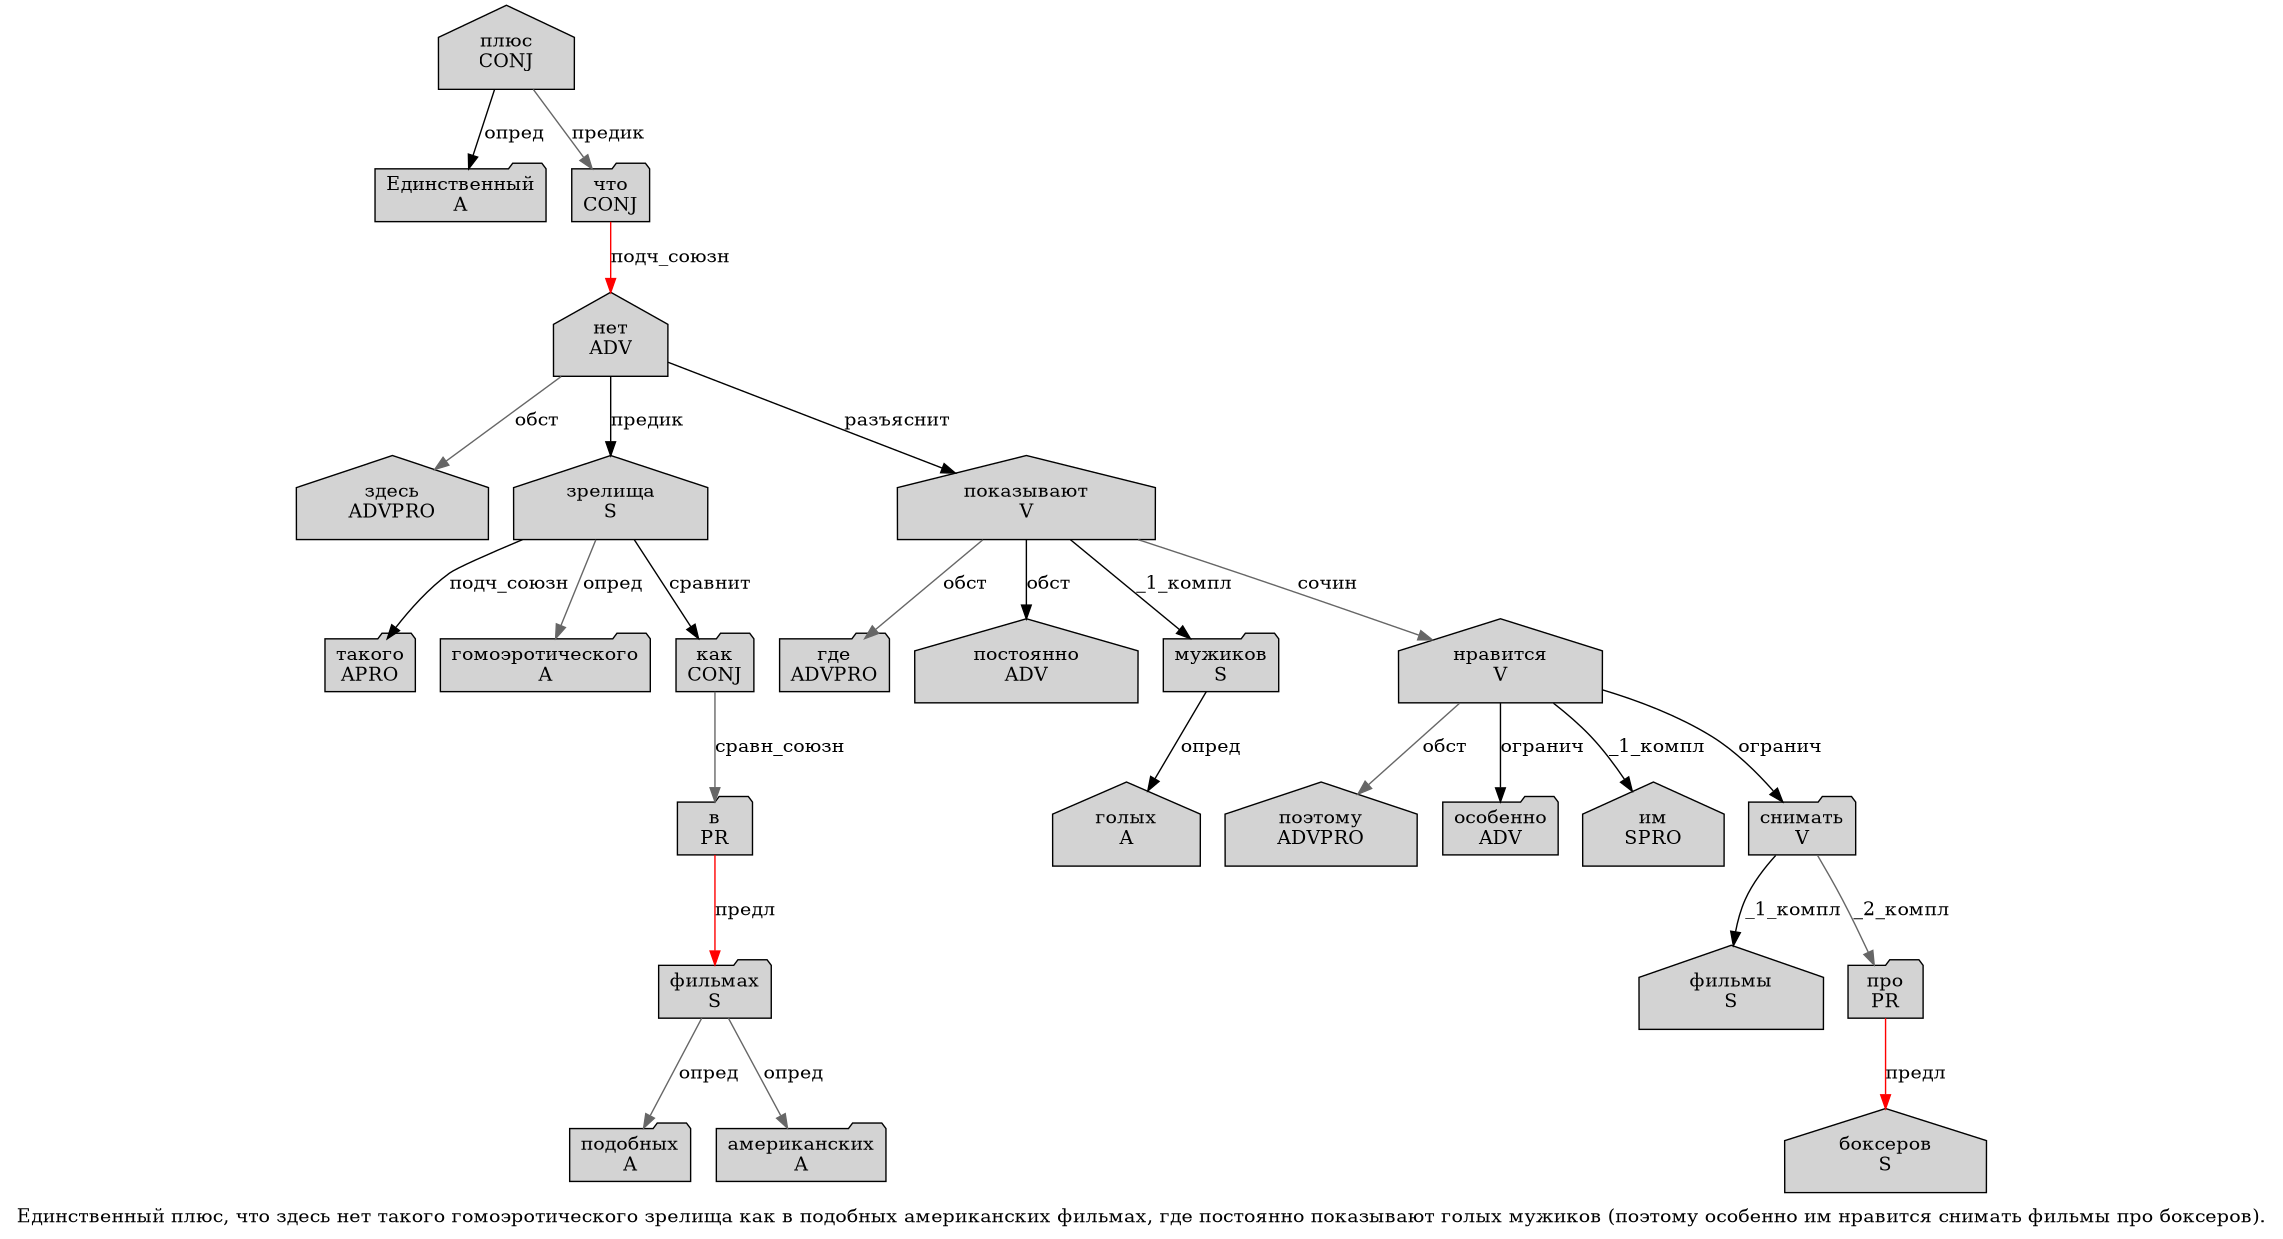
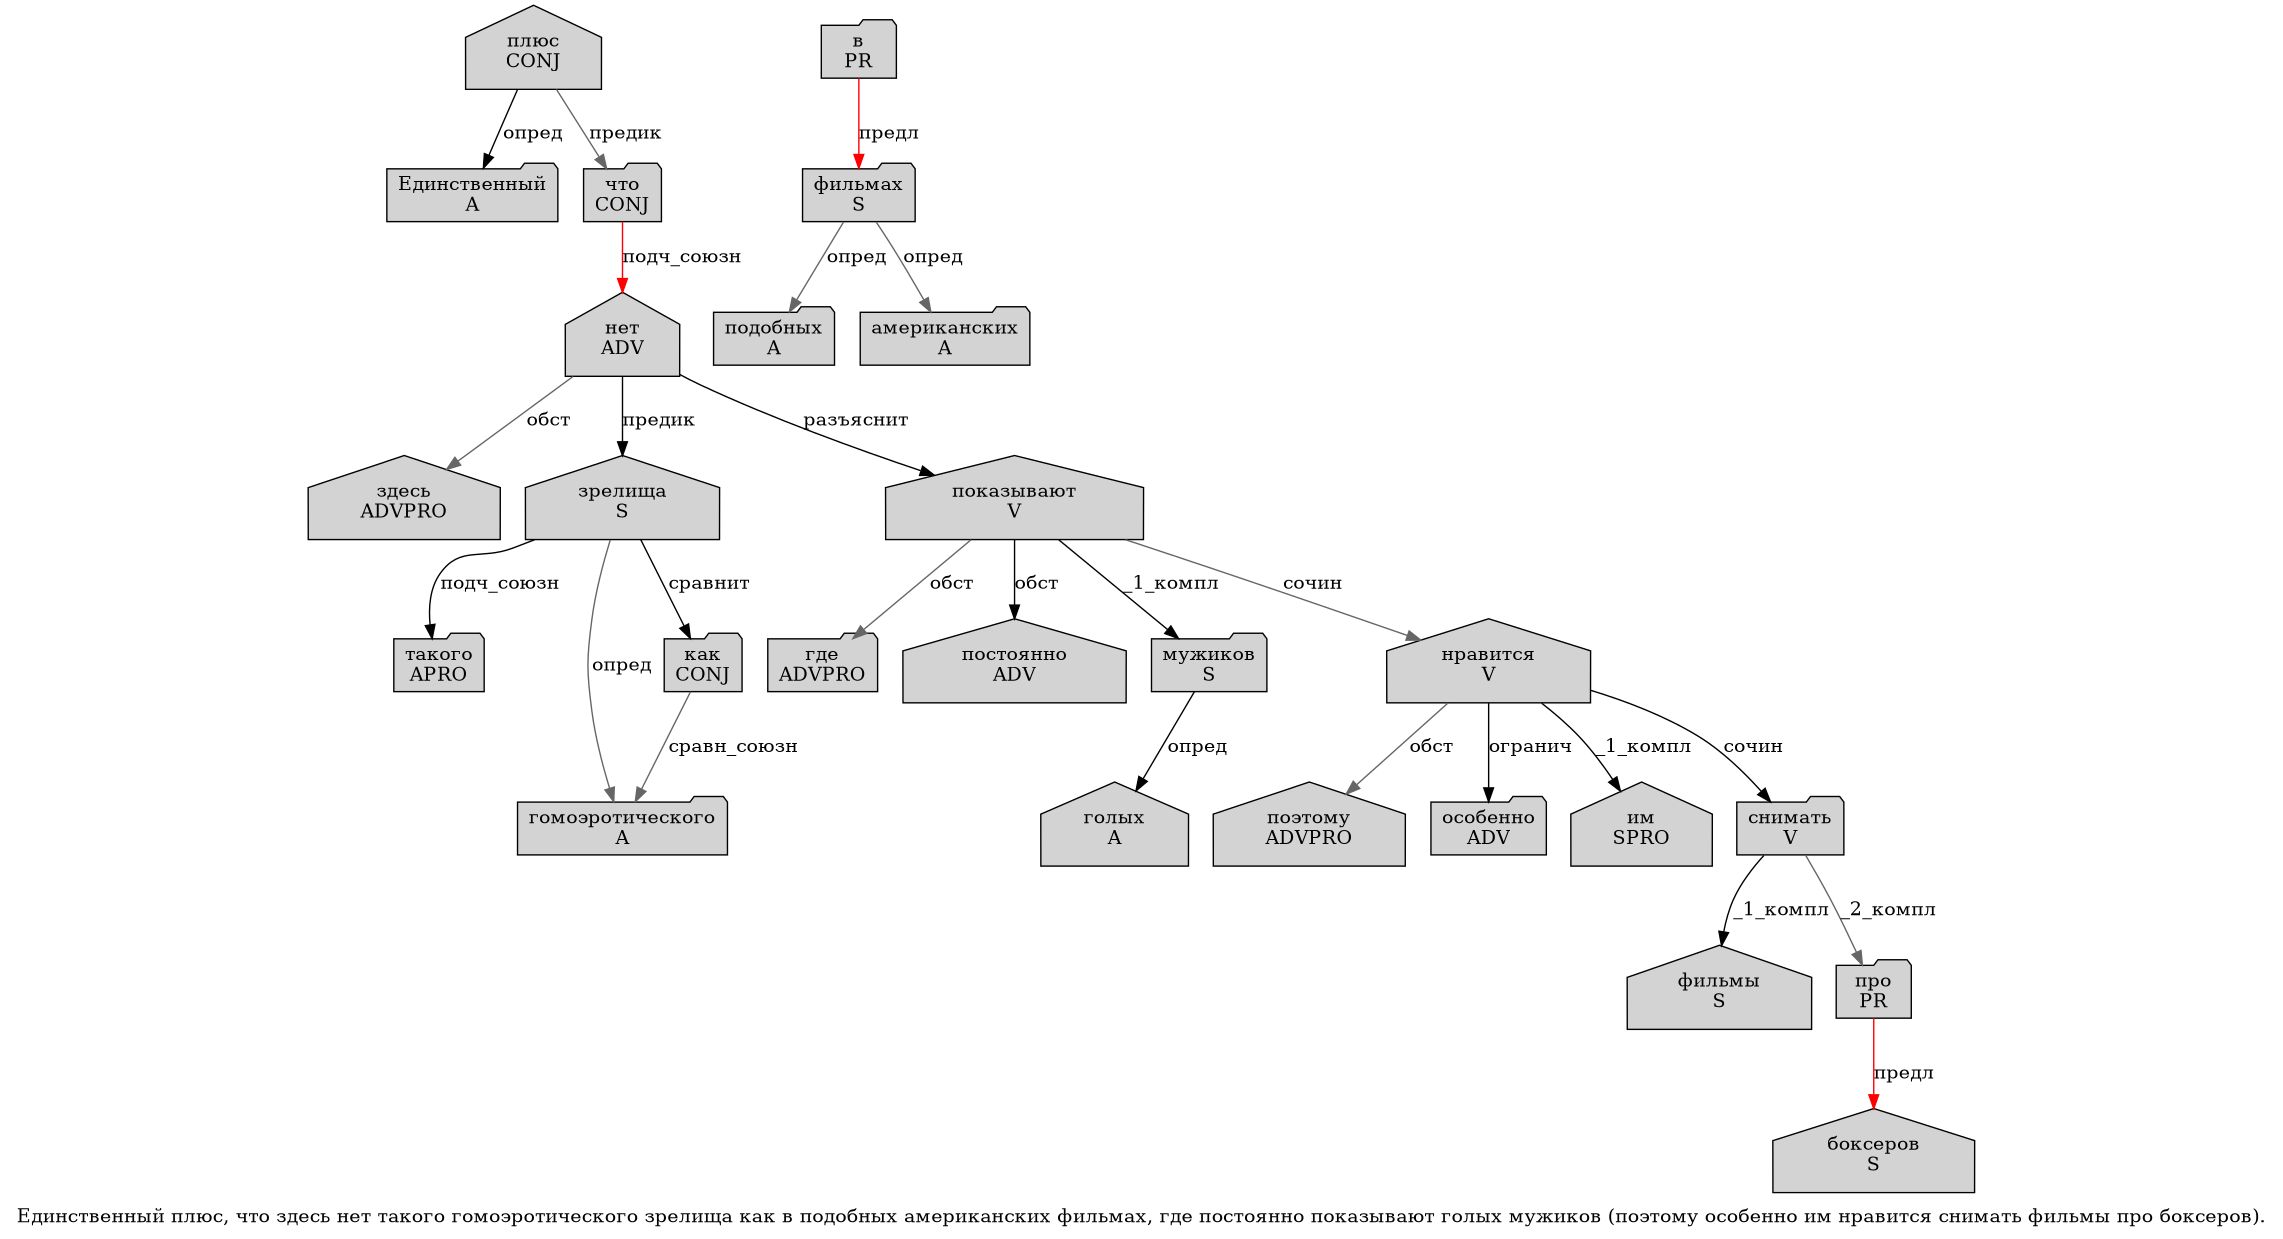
edge "как CONJ" -> "в PR": now "как CONJ" -> "гомоэротического A"
edge "нравится V" -> "снимать V": label "огранич" -> "сочин"
